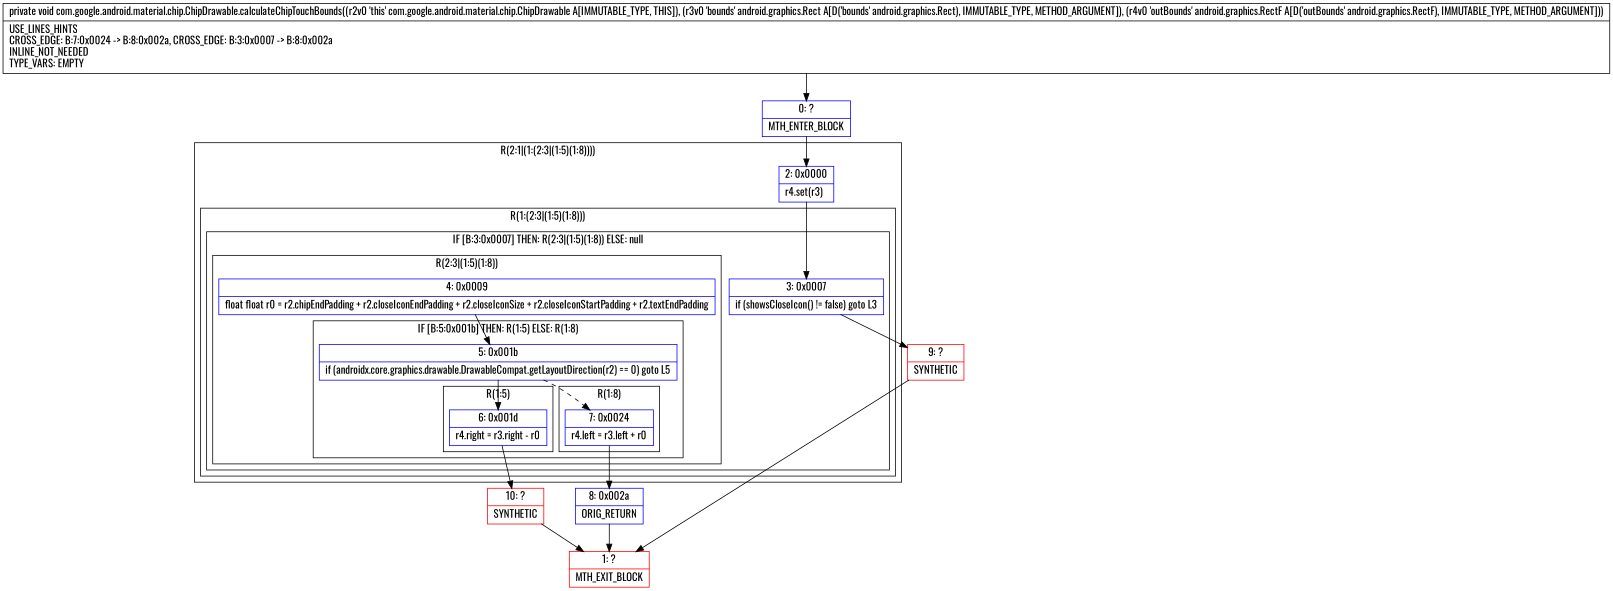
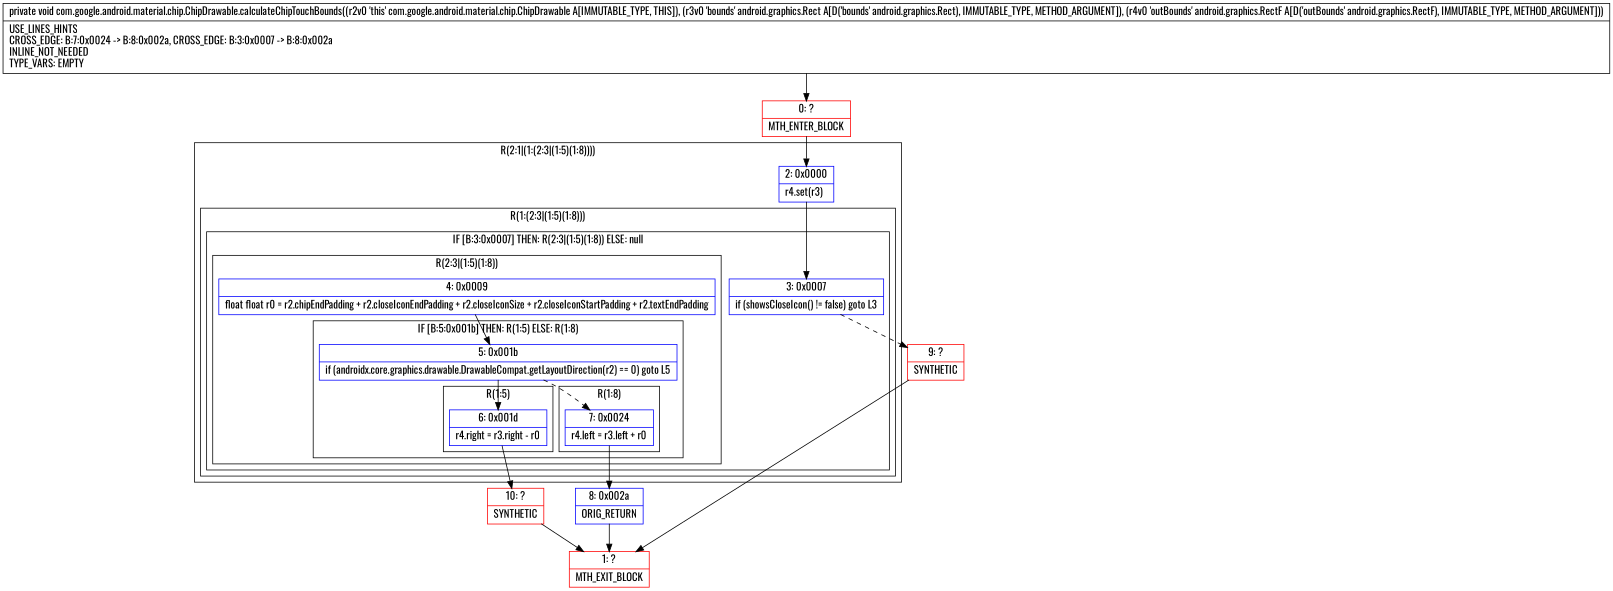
node "0: ?": color blue -> red
edge "3: 0x0007" -> "9: ?": style solid -> dashed
